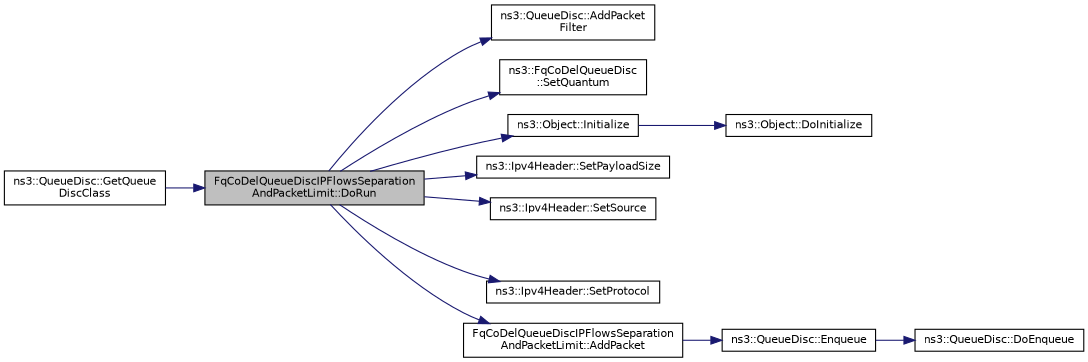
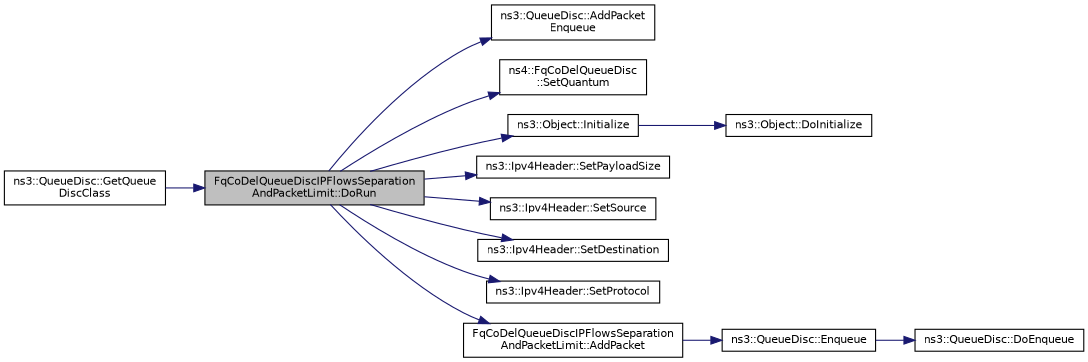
node "ns3::QueueDisc::AddPacket Filter": label "ns3::QueueDisc::AddPacket Filter" -> "ns3::QueueDisc::AddPacket Enqueue"
node "ns3::FqCoDelQueueDisc ::SetQuantum": label "ns3::FqCoDelQueueDisc ::SetQuantum" -> "ns4::FqCoDelQueueDisc ::SetQuantum"
node "ns3::Ipv4Header::SetDestination": added
